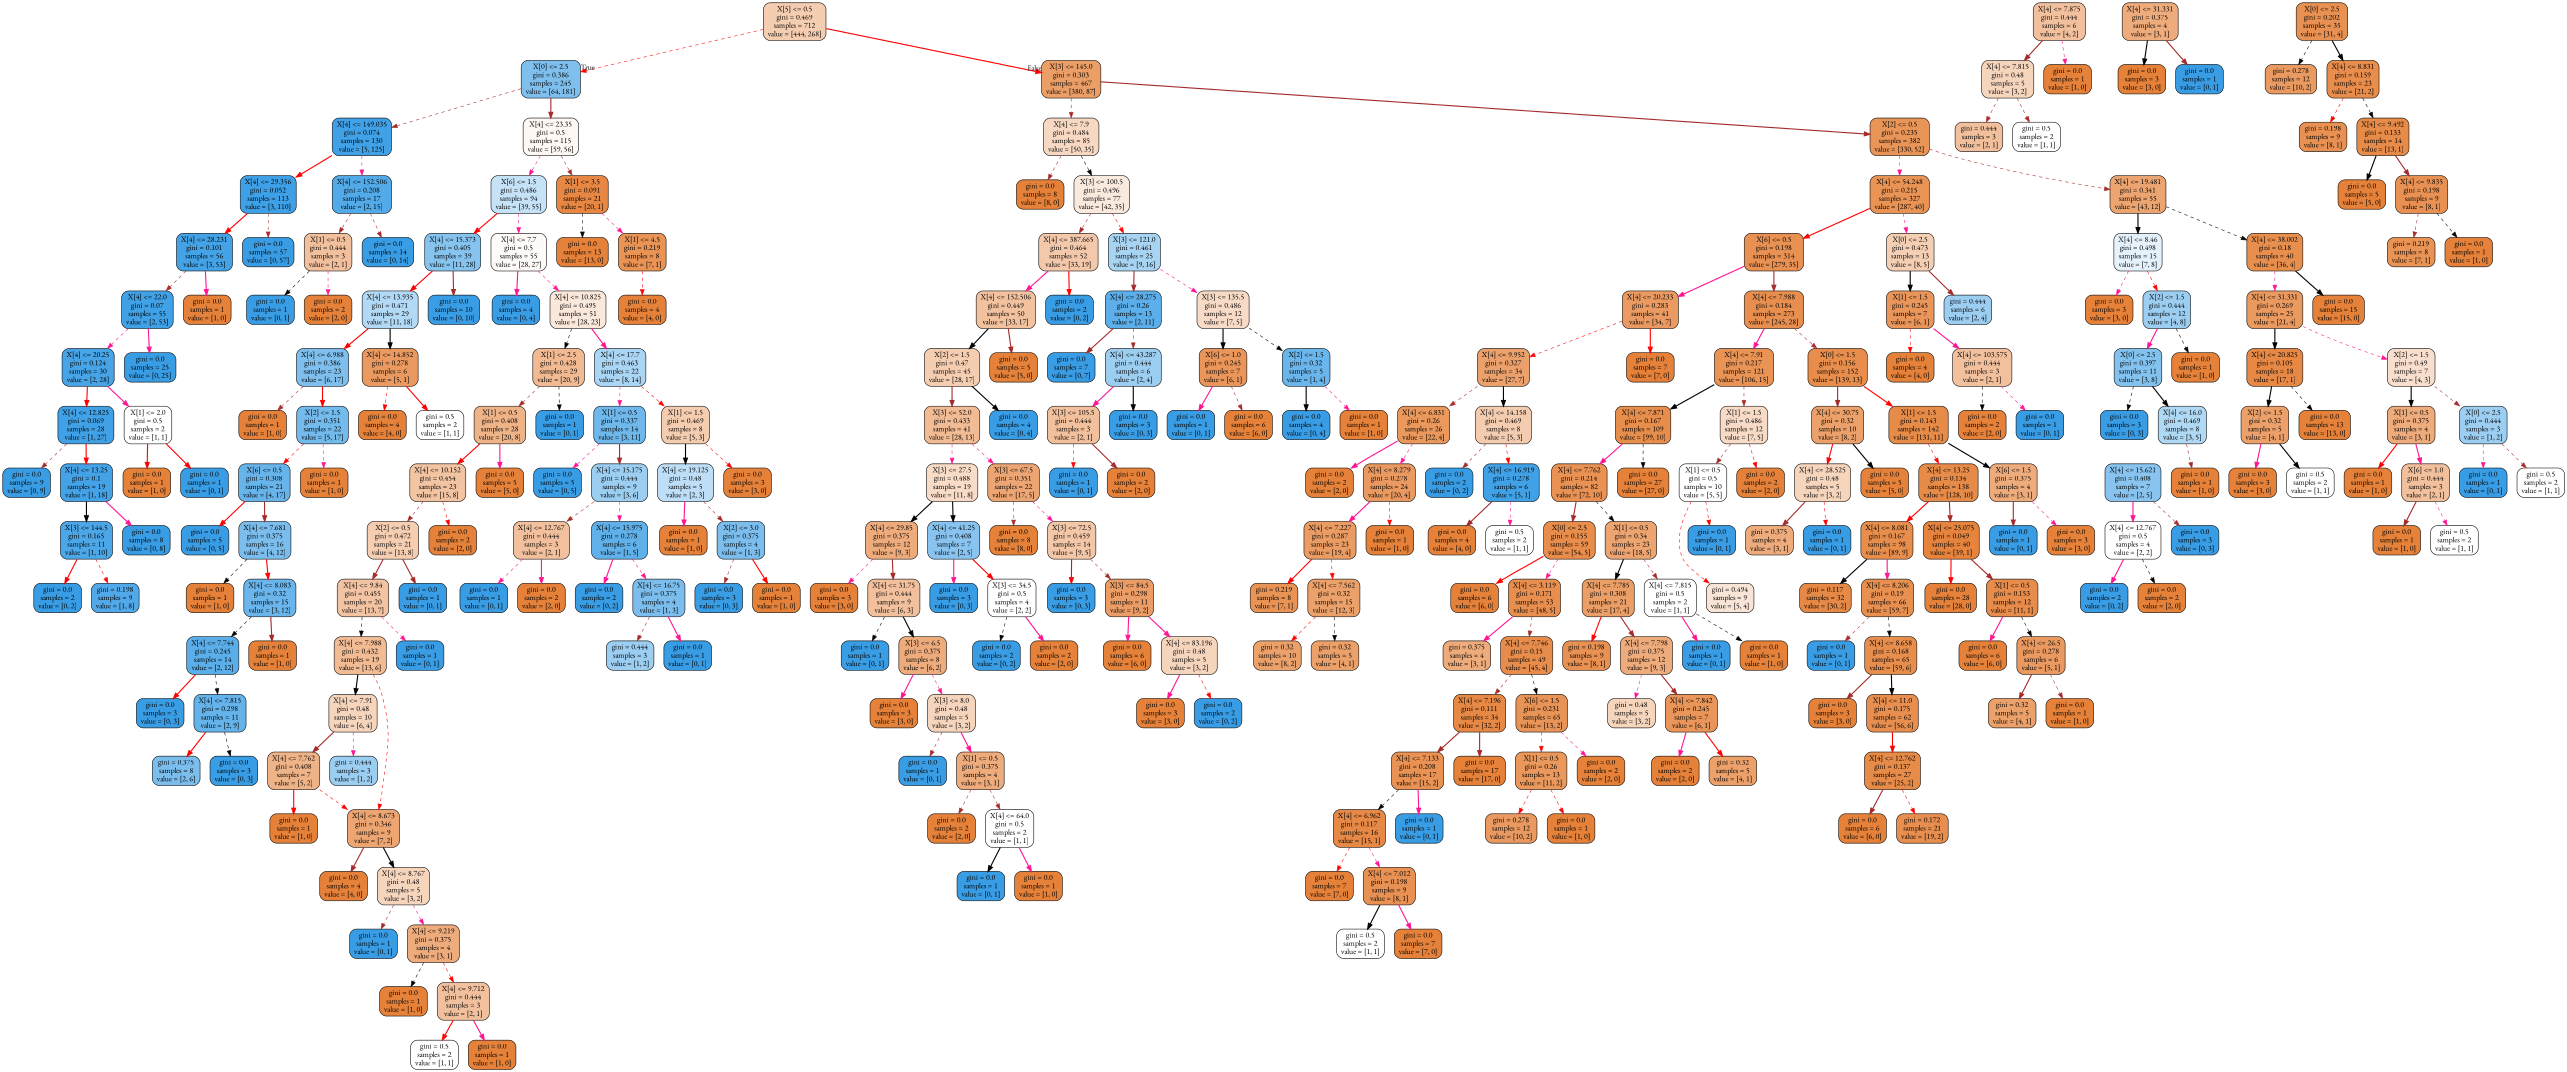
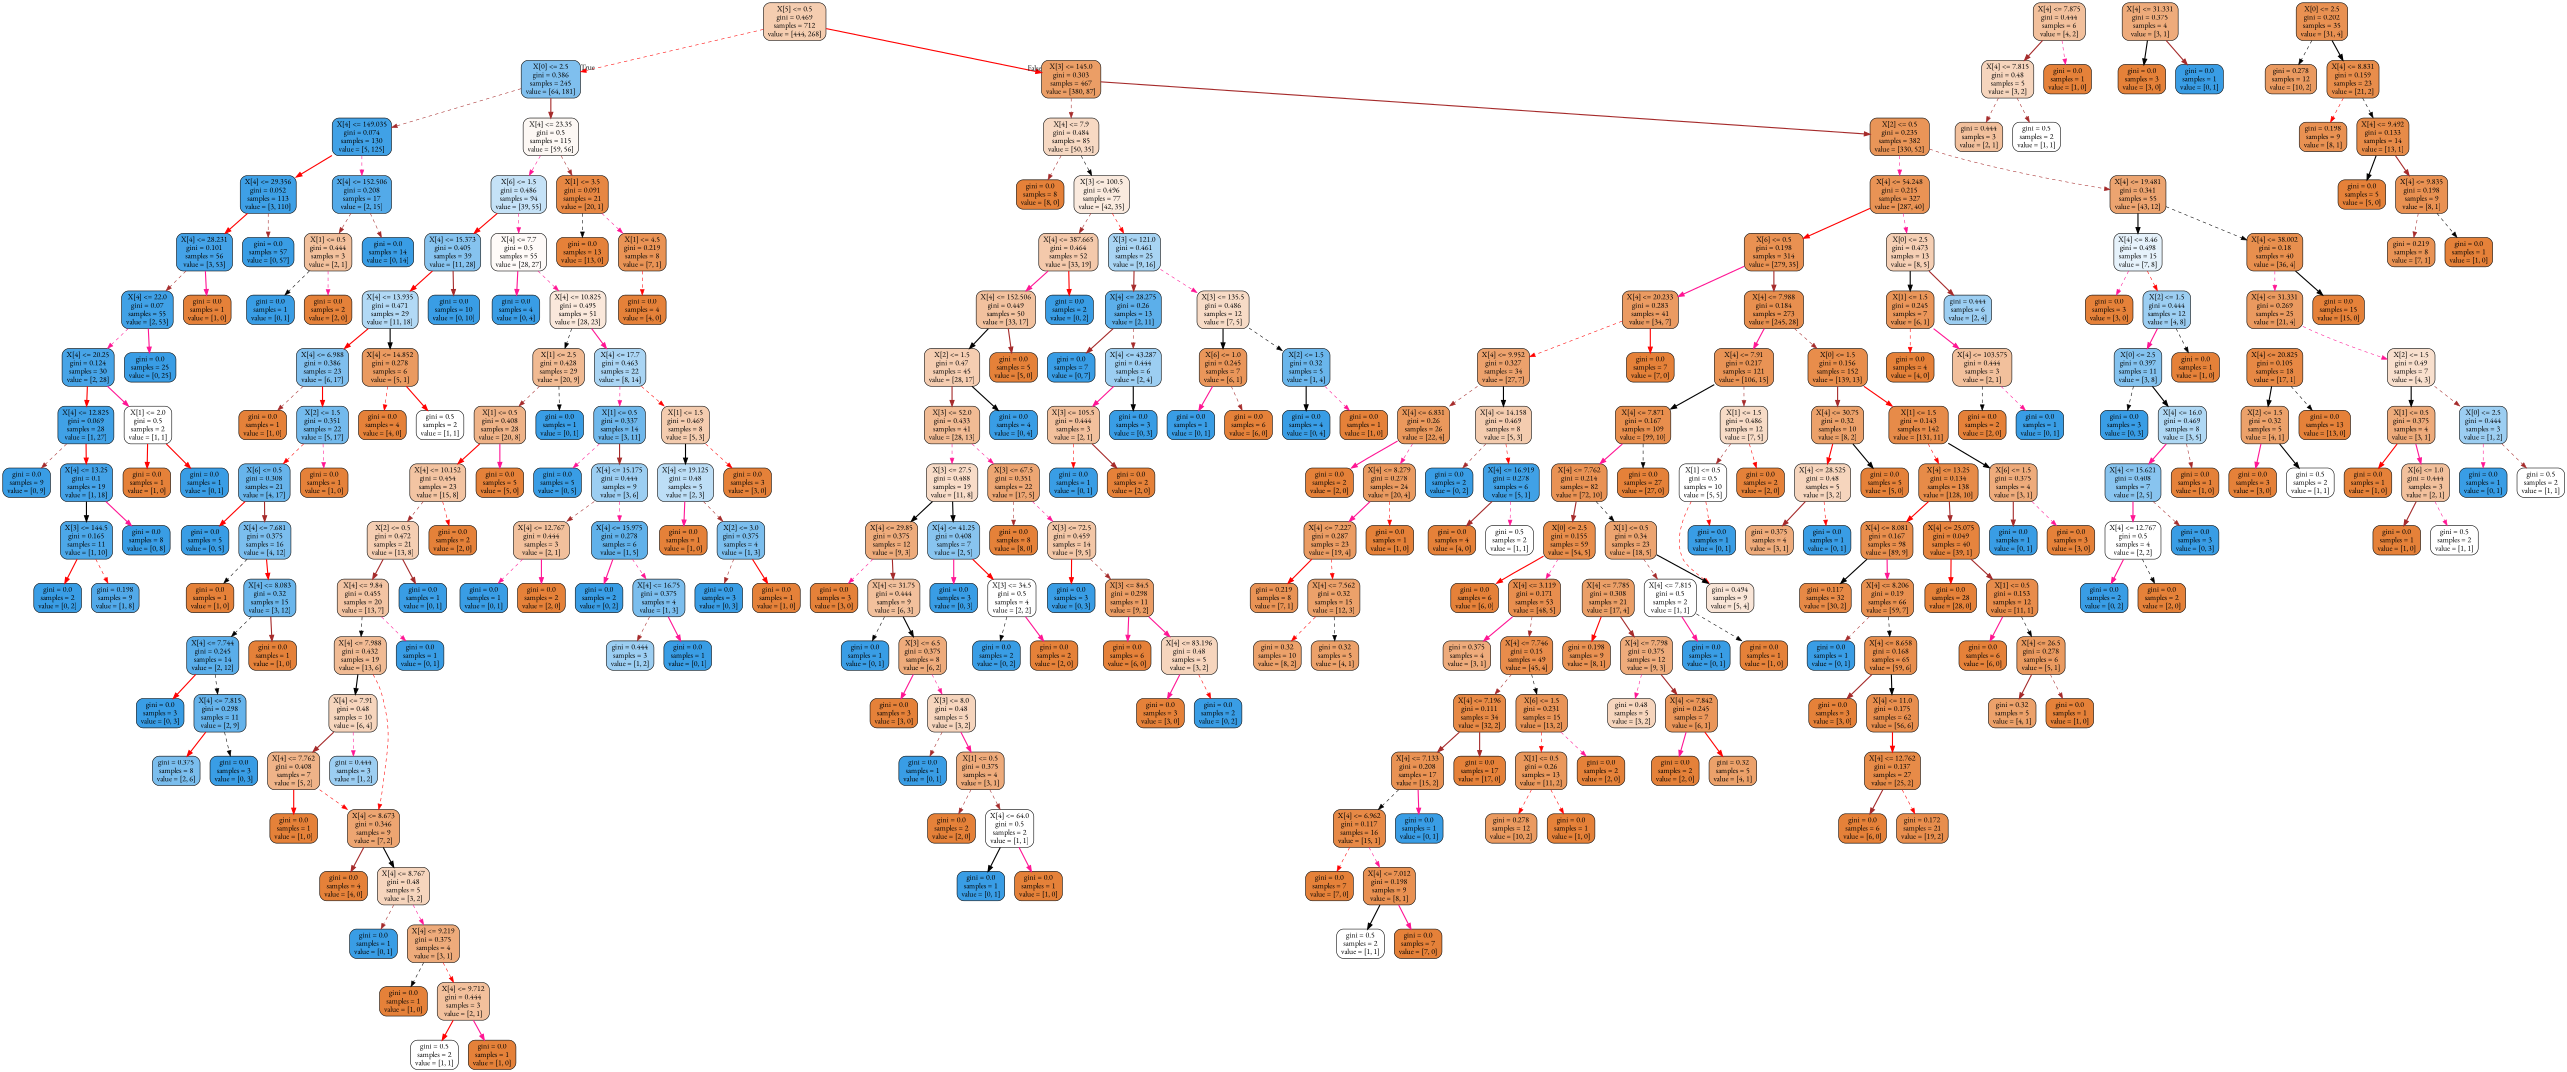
edge "X[4] <= 31.331 gini = 0.269 samples = 25 value = [21, 4]" -> "X[4] <= 20.825 gini = 0.105 samples = 18 value = [17, 1]": removed
edge "X[4] <= 16.0 gini = 0.469 samples = 8 value = [3, 5]" -> "X[4] <= 15.621 gini = 0.408 samples = 7 value = [2, 5]": added
edge "X[1] <= 0.5 gini = 0.34 samples = 23 value = [18, 5]" -> "X[4] <= 7.785 gini = 0.308 samples = 21 value = [17, 4]": now "X[1] <= 0.5 gini = 0.34 samples = 23 value = [18, 5]" -> "gini = 0.494 samples = 9 value = [5, 4]"
node "X[6] <= 1.5 gini = 0.231 samples = 65 value = [13, 2]": label "X[6] <= 1.5 gini = 0.231 samples = 65 value = [13, 2]" -> "X[6] <= 1.5 gini = 0.231 samples = 15 value = [13, 2]"
